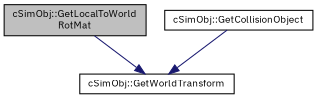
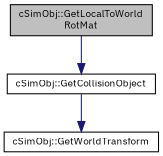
edge "cSimObj::GetLocalToWorld RotMat" -> "cSimObj::GetWorldTransform": now "cSimObj::GetLocalToWorld RotMat" -> "cSimObj::GetCollisionObject"
